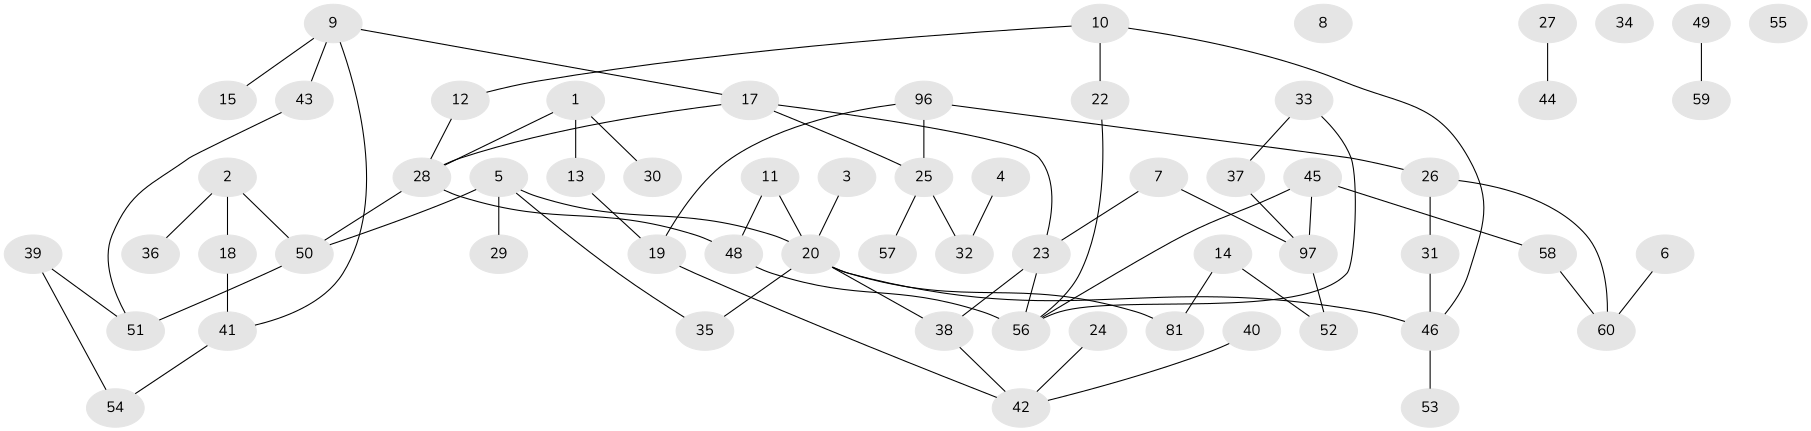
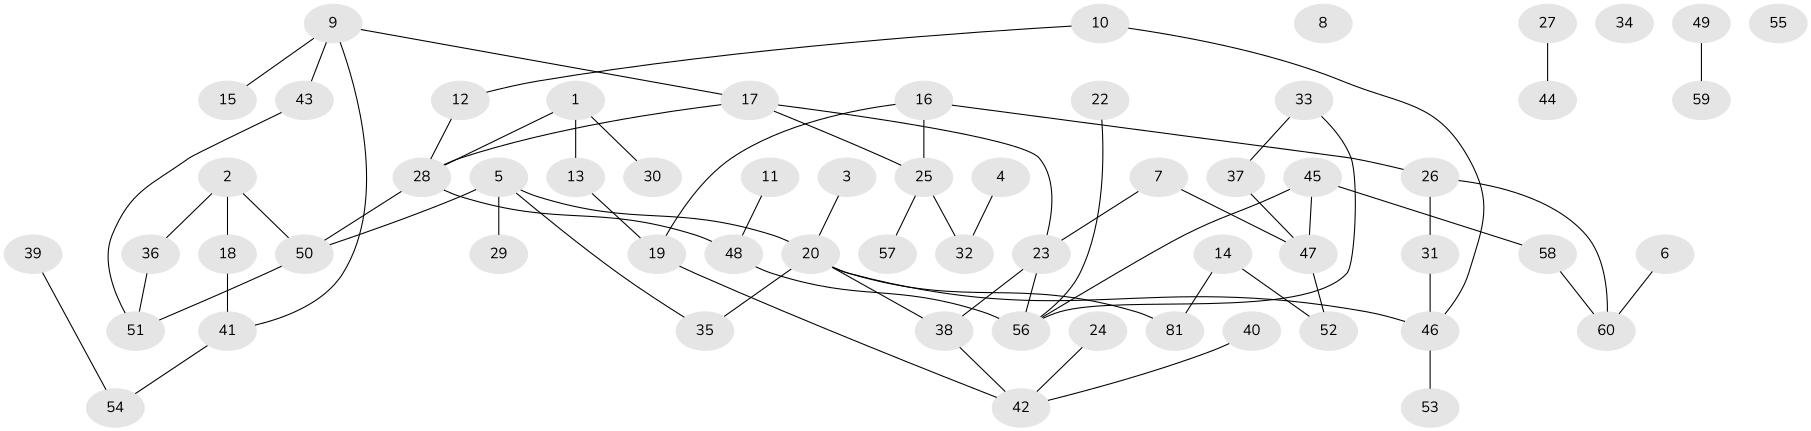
edge "10" -- "22": removed
node "96": label "96" -> "16"
edge "11" -- "20": removed
node "97": label "97" -> "47"
edge "39" -- "51": now "36" -- "51"
